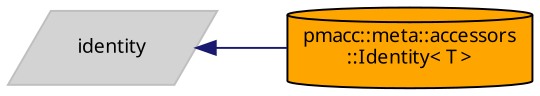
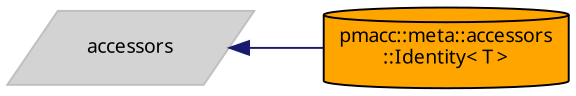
node "identity": label "identity" -> "accessors"
